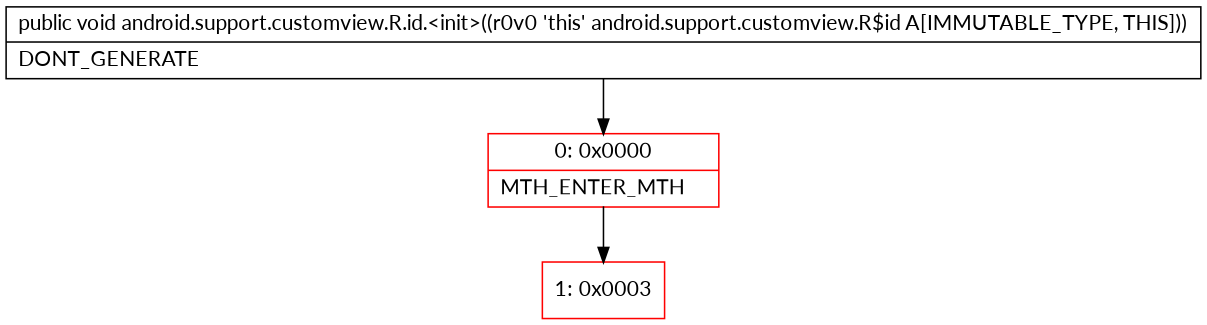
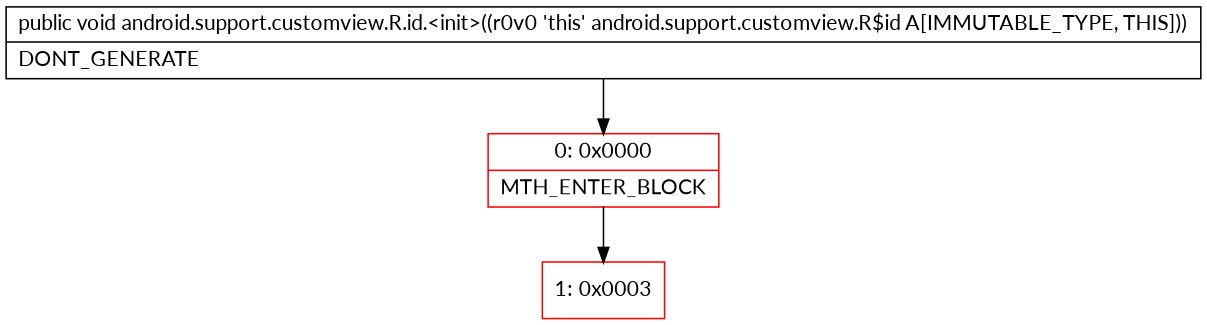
node "0: 0x0000": text "MTH_ENTER_MTH" -> "MTH_ENTER_BLOCK"
